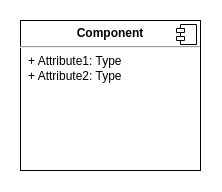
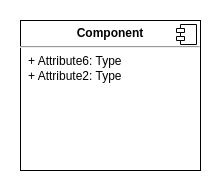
node "Component + Attribute1: Type + Attribute2: Type": label "Component + Attribute1: Type + Attribute2: Type" -> "Component + Attribute6: Type + Attribute2: Type"
